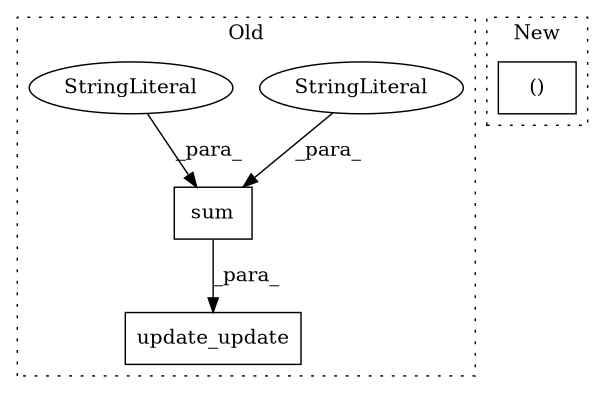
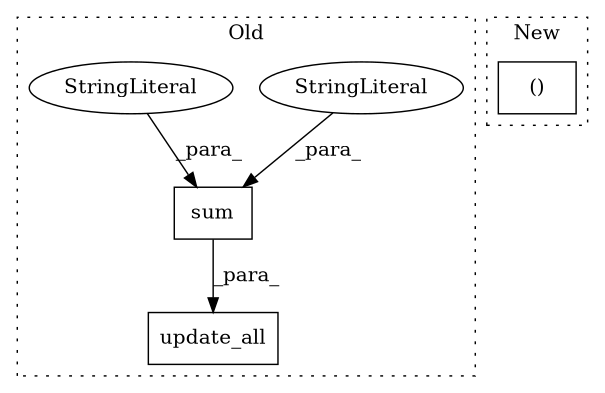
node "update_update": label "update_update" -> "update_all"
